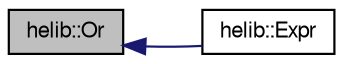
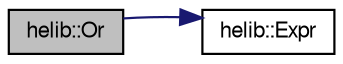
edge "helib::Expr" -> "helib::Or": reversed
